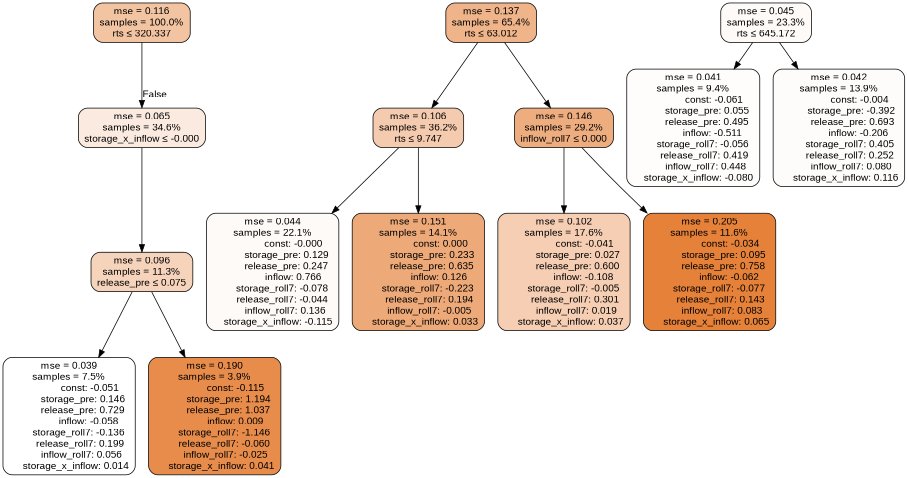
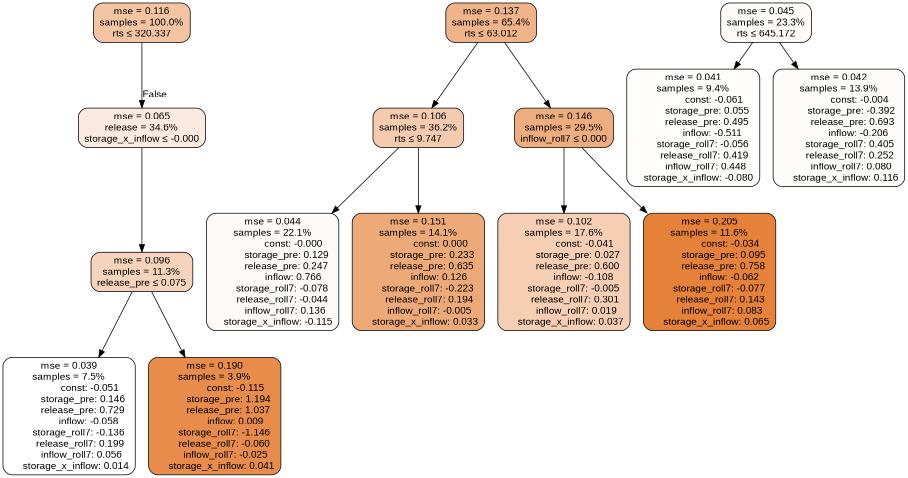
node "mse = 0.065 samples = 34.6% storage_x_inflow ≤ -0.000": label "mse = 0.065 samples = 34.6% storage_x_inflow ≤ -0.000" -> "mse = 0.065 release = 34.6% storage_x_inflow ≤ -0.000"
node "mse = 0.146 samples = 29.2% inflow_roll7 ≤ 0.000": label "mse = 0.146 samples = 29.2% inflow_roll7 ≤ 0.000" -> "mse = 0.146 samples = 29.5% inflow_roll7 ≤ 0.000"
